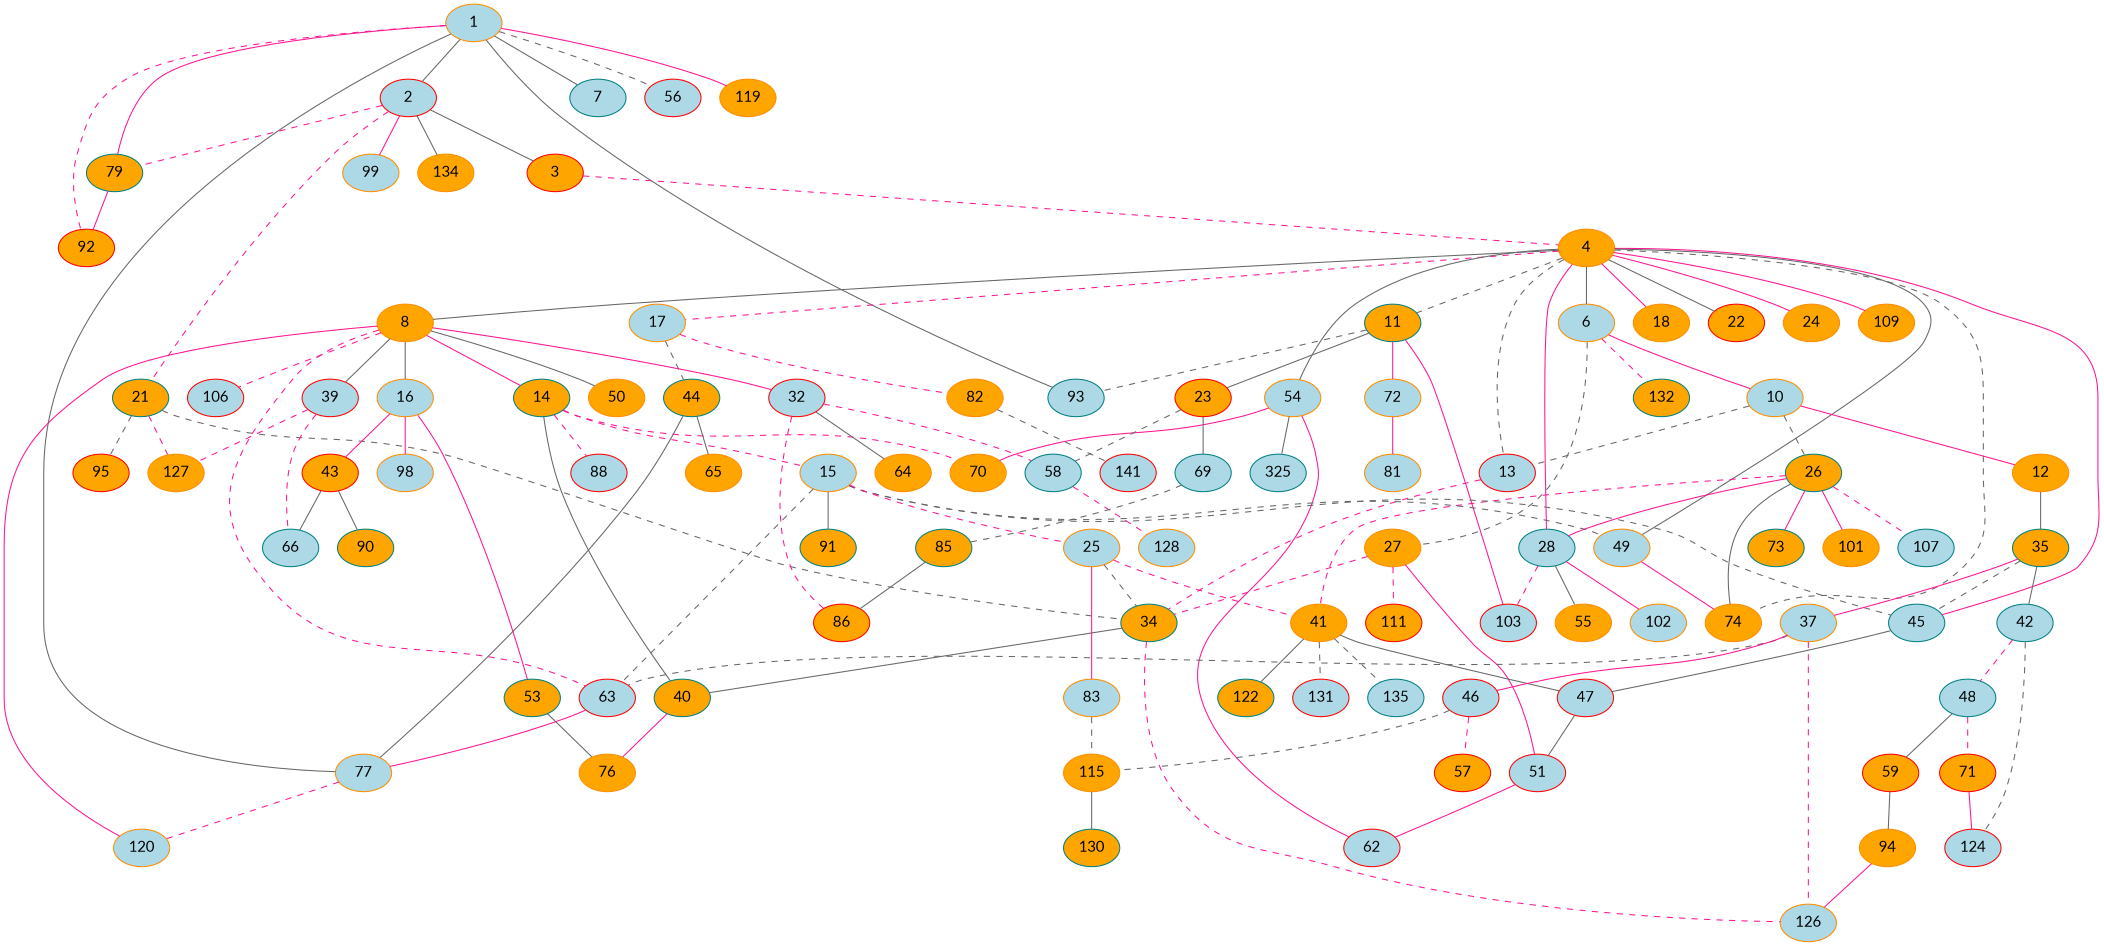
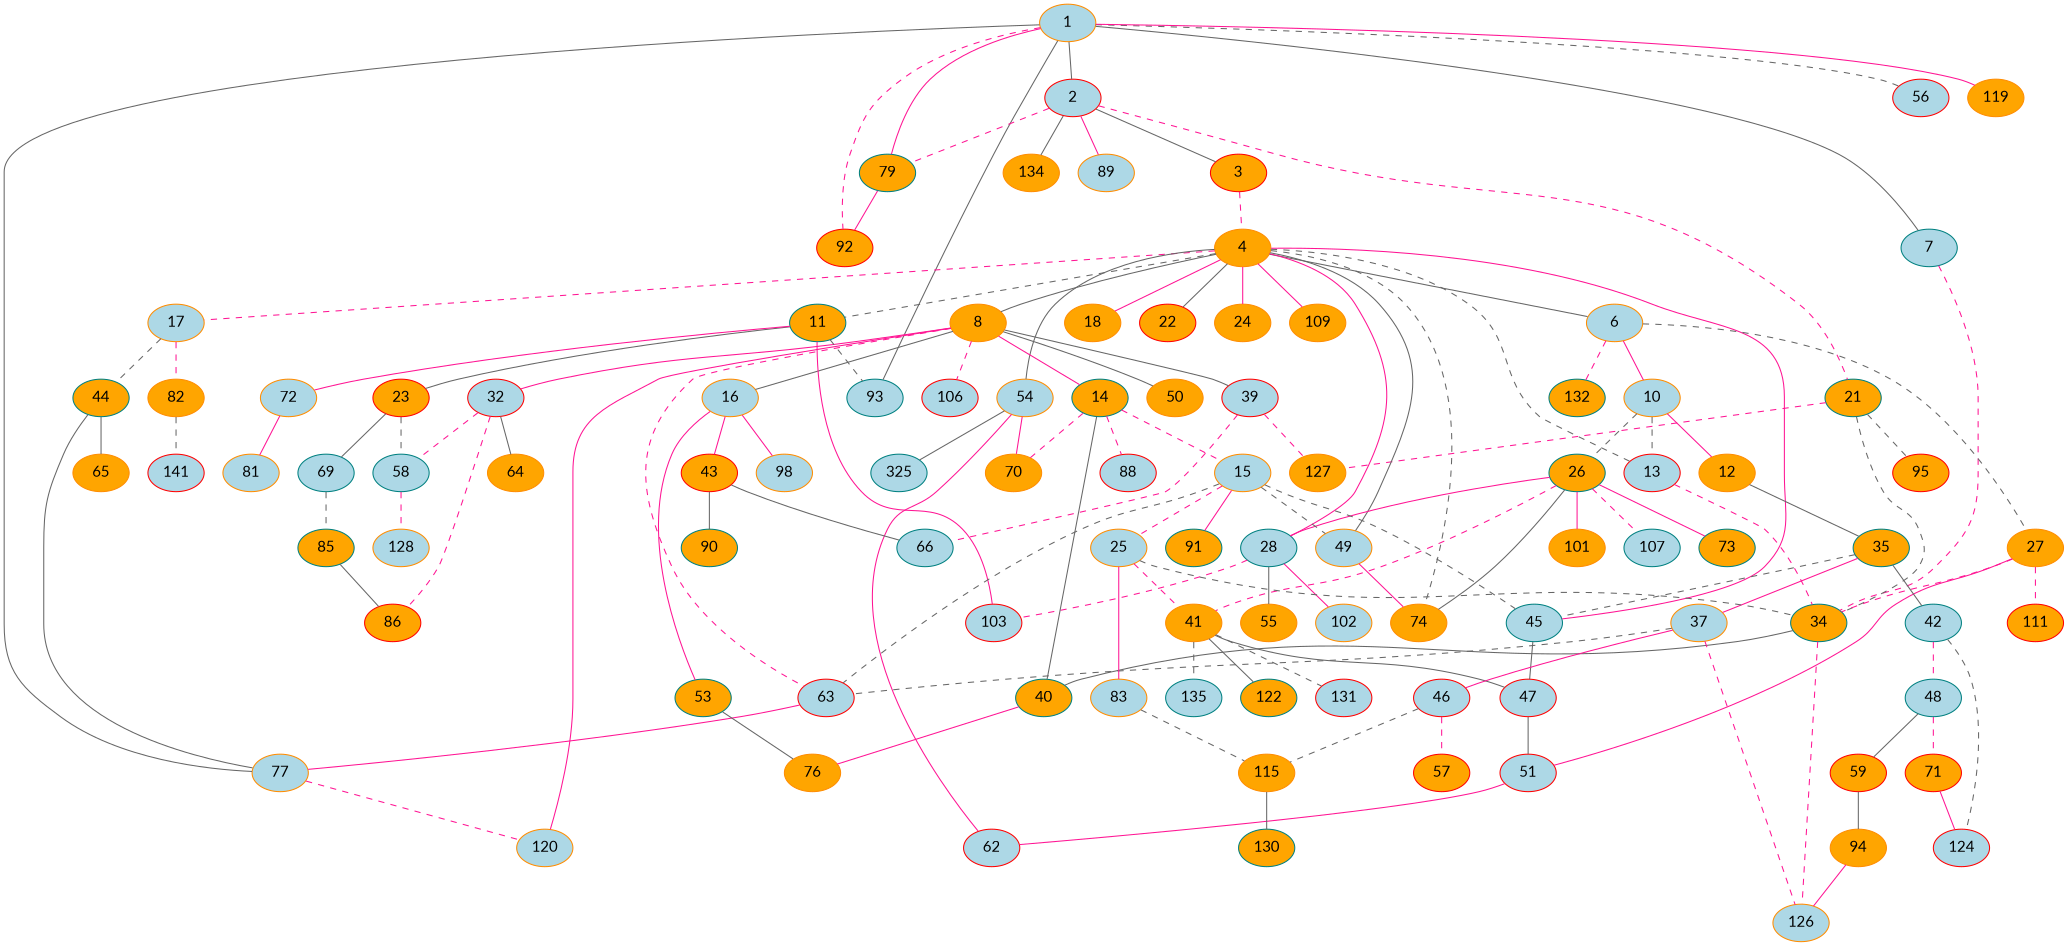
node "99": label "99" -> "89"
edge "7" -- "34": added
edge "15" -- "91": color gray40 -> deeppink
